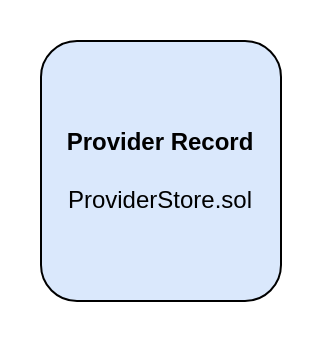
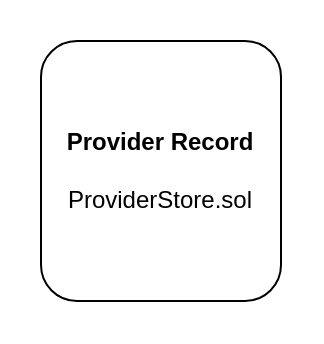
node "Provider Record ProviderStore.sol": fillcolor #dae8fc -> #ffffff
